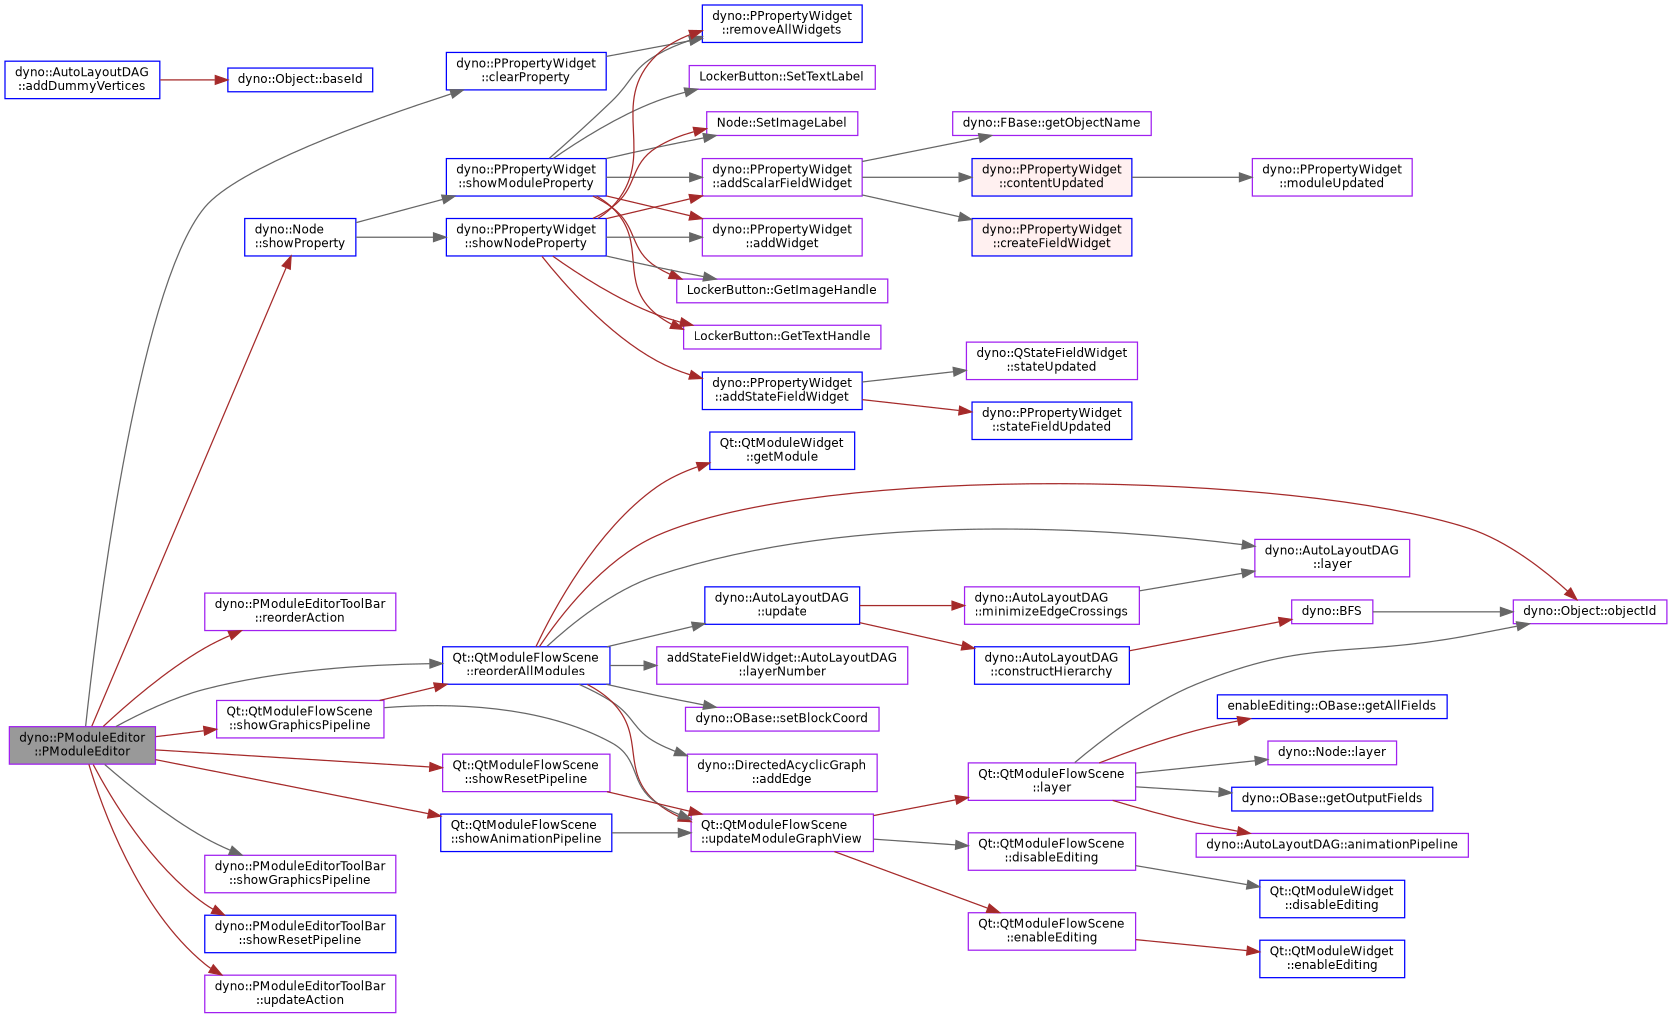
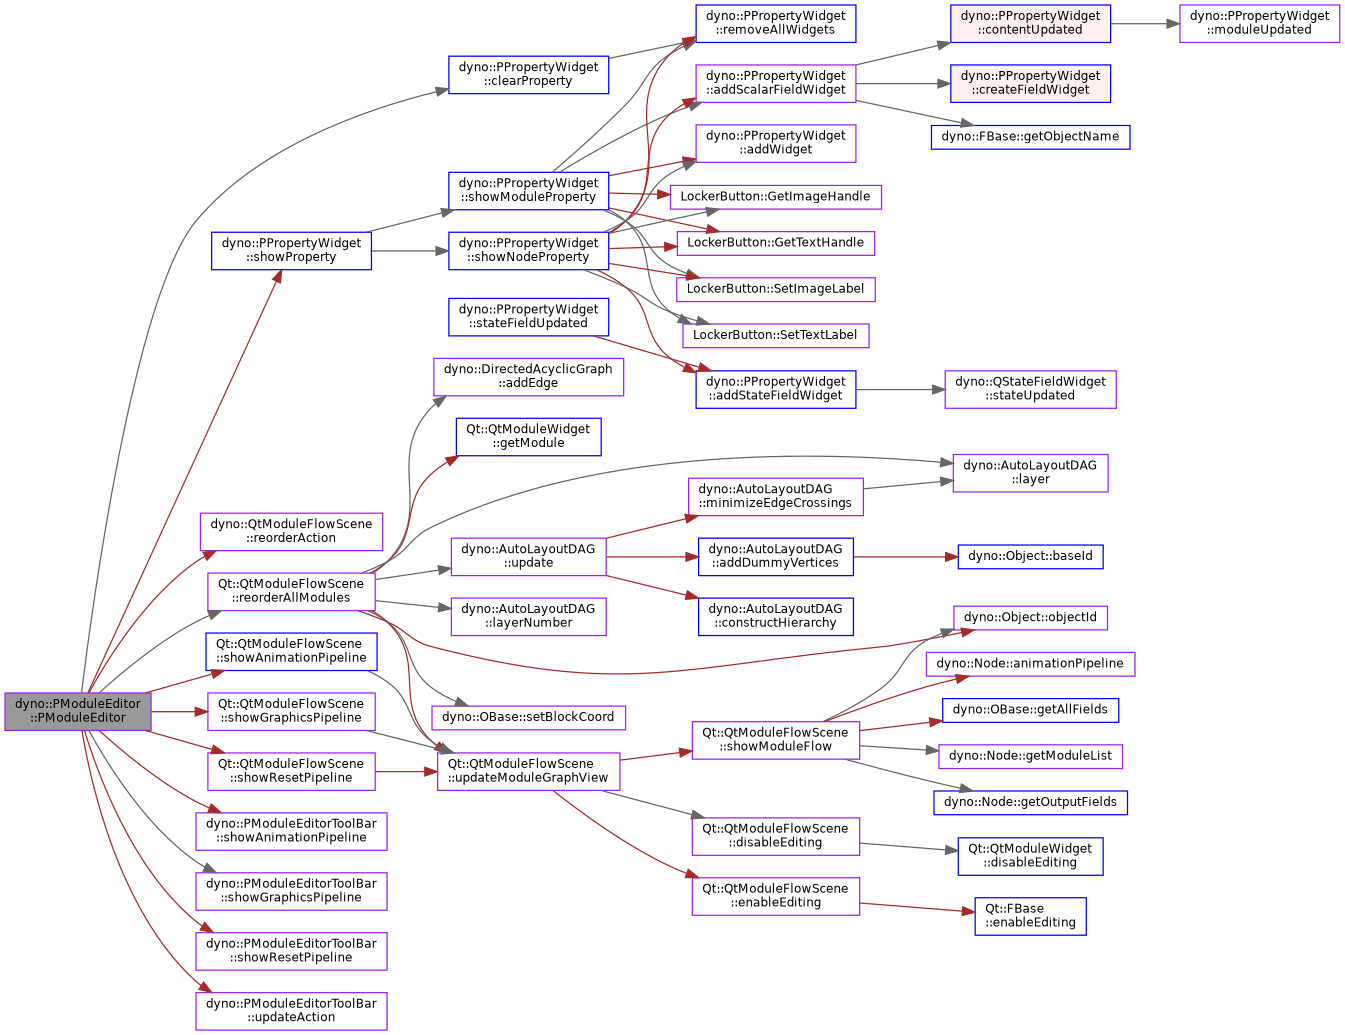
node "Node::SetImageLabel": label "Node::SetImageLabel" -> "LockerButton::SetImageLabel"
node "dyno::FBase::getObjectName": color purple -> blue
node "dyno::Node ::showProperty": label "dyno::Node ::showProperty" -> "dyno::PPropertyWidget ::showProperty"
edge "dyno::PPropertyWidget ::showNodeProperty" -> "LockerButton::SetTextLabel": added
edge "dyno::PPropertyWidget ::addStateFieldWidget" -> "dyno::PPropertyWidget ::stateFieldUpdated": reversed
edge "dyno::AutoLayoutDAG ::update" -> "dyno::AutoLayoutDAG ::addDummyVertices": added
node "dyno::AutoLayoutDAG ::update": color blue -> purple
node "dyno::PModuleEditorToolBar ::reorderAction": label "dyno::PModuleEditorToolBar ::reorderAction" -> "dyno::QtModuleFlowScene ::reorderAction"
node "dyno::BFS": removed
node "Qt::QtModuleFlowScene ::reorderAllModules": color blue -> purple
node "addStateFieldWidget::AutoLayoutDAG ::layerNumber": label "addStateFieldWidget::AutoLayoutDAG ::layerNumber" -> "dyno::AutoLayoutDAG ::layerNumber"
edge "Qt::QtModuleFlowScene ::showGraphicsPipeline" -> "Qt::QtModuleFlowScene ::reorderAllModules": removed
node "enableEditing::OBase::getAllFields": label "enableEditing::OBase::getAllFields" -> "dyno::OBase::getAllFields"
node "dyno::Node::layer": label "dyno::Node::layer" -> "dyno::Node::getModuleList"
node "Qt::QtModuleFlowScene ::layer": label "Qt::QtModuleFlowScene ::layer" -> "Qt::QtModuleFlowScene ::showModuleFlow"
node "dyno::OBase::getOutputFields": label "dyno::OBase::getOutputFields" -> "dyno::Node::getOutputFields"
node "dyno::PModuleEditorToolBar ::showAnimationPipeline": added
node "dyno::AutoLayoutDAG::animationPipeline": label "dyno::AutoLayoutDAG::animationPipeline" -> "dyno::Node::animationPipeline"
node "dyno::PModuleEditorToolBar ::showResetPipeline": color blue -> purple
node "Qt::QtModuleWidget ::enableEditing": label "Qt::QtModuleWidget ::enableEditing" -> "Qt::FBase ::enableEditing"
